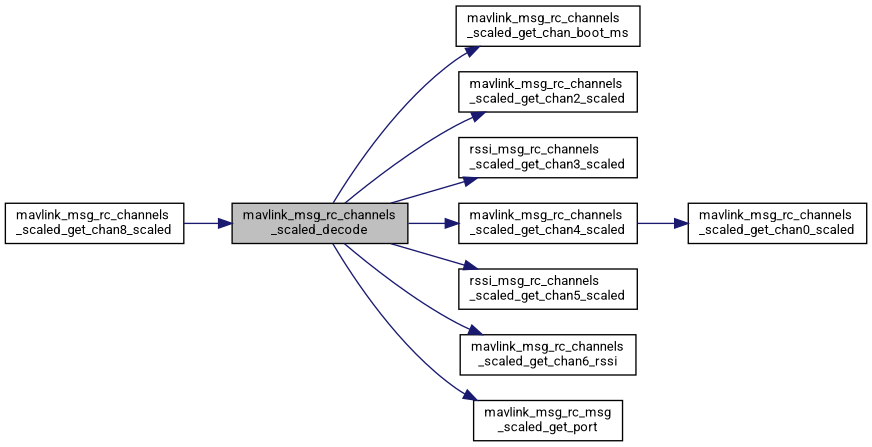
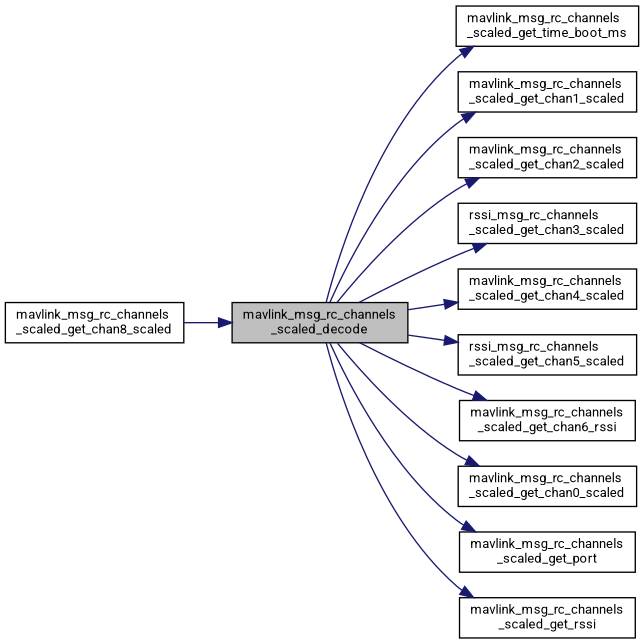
node "mavlink_msg_rc_channels _scaled_get_chan_boot_ms": label "mavlink_msg_rc_channels _scaled_get_chan_boot_ms" -> "mavlink_msg_rc_channels _scaled_get_time_boot_ms"
node "mavlink_msg_rc_channels _scaled_get_chan1_scaled": added
edge "mavlink_msg_rc_channels _scaled_get_chan4_scaled" -> "mavlink_msg_rc_channels _scaled_get_chan0_scaled": now "mavlink_msg_rc_channels _scaled_decode" -> "mavlink_msg_rc_channels _scaled_get_chan0_scaled"
node "mavlink_msg_rc_msg _scaled_get_port": label "mavlink_msg_rc_msg _scaled_get_port" -> "mavlink_msg_rc_channels _scaled_get_port"
node "mavlink_msg_rc_channels _scaled_get_rssi": added
